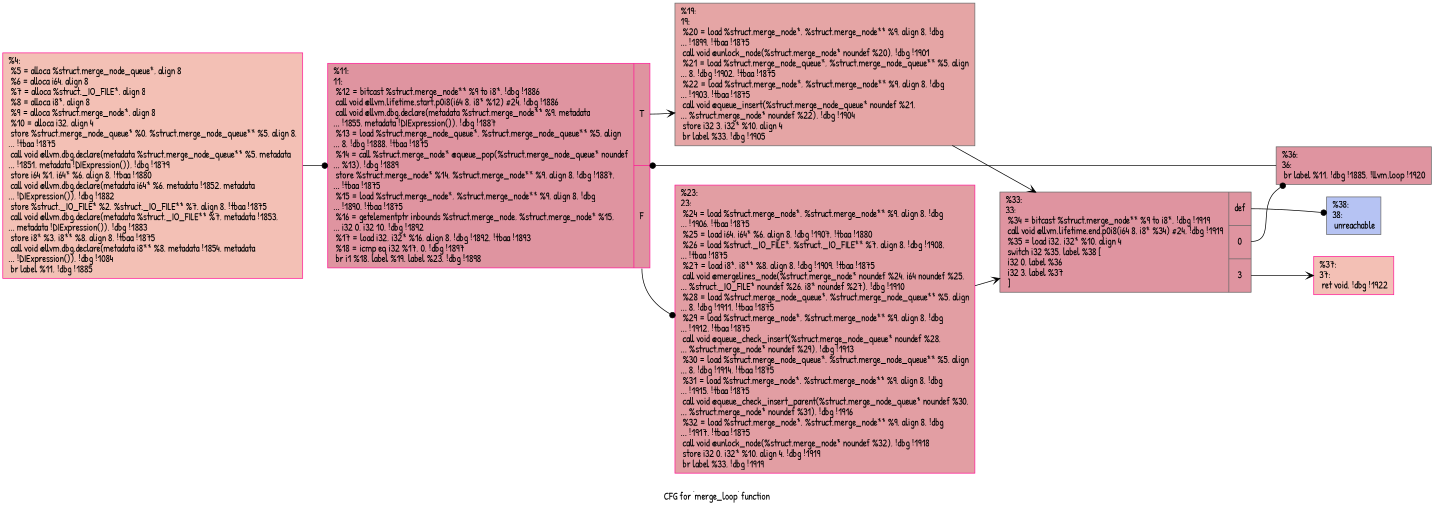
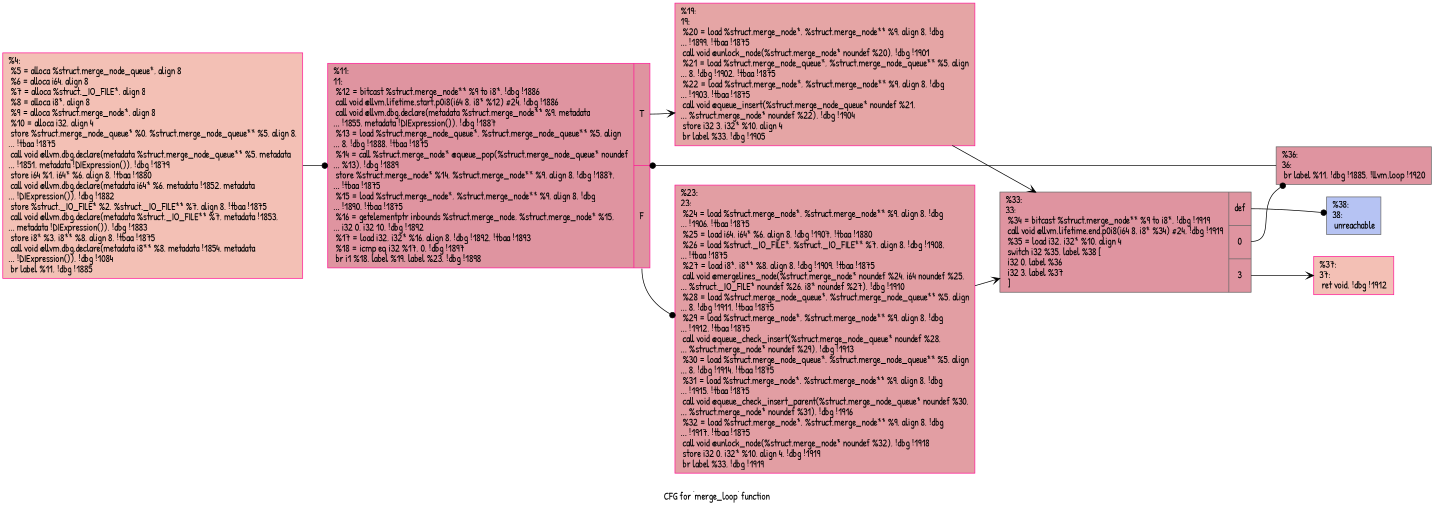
node "%19:": color gray40 -> deeppink
node "%37:": text "ret void, !dbg !1922" -> "ret void, !dbg !1912"
